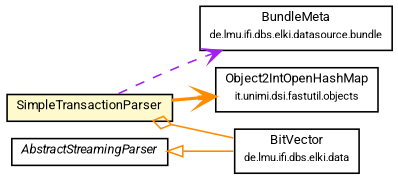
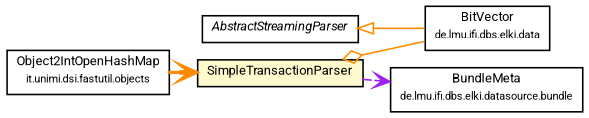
edge "SimpleTransactionParser" -> "Object2IntOpenHashMap": reversed
